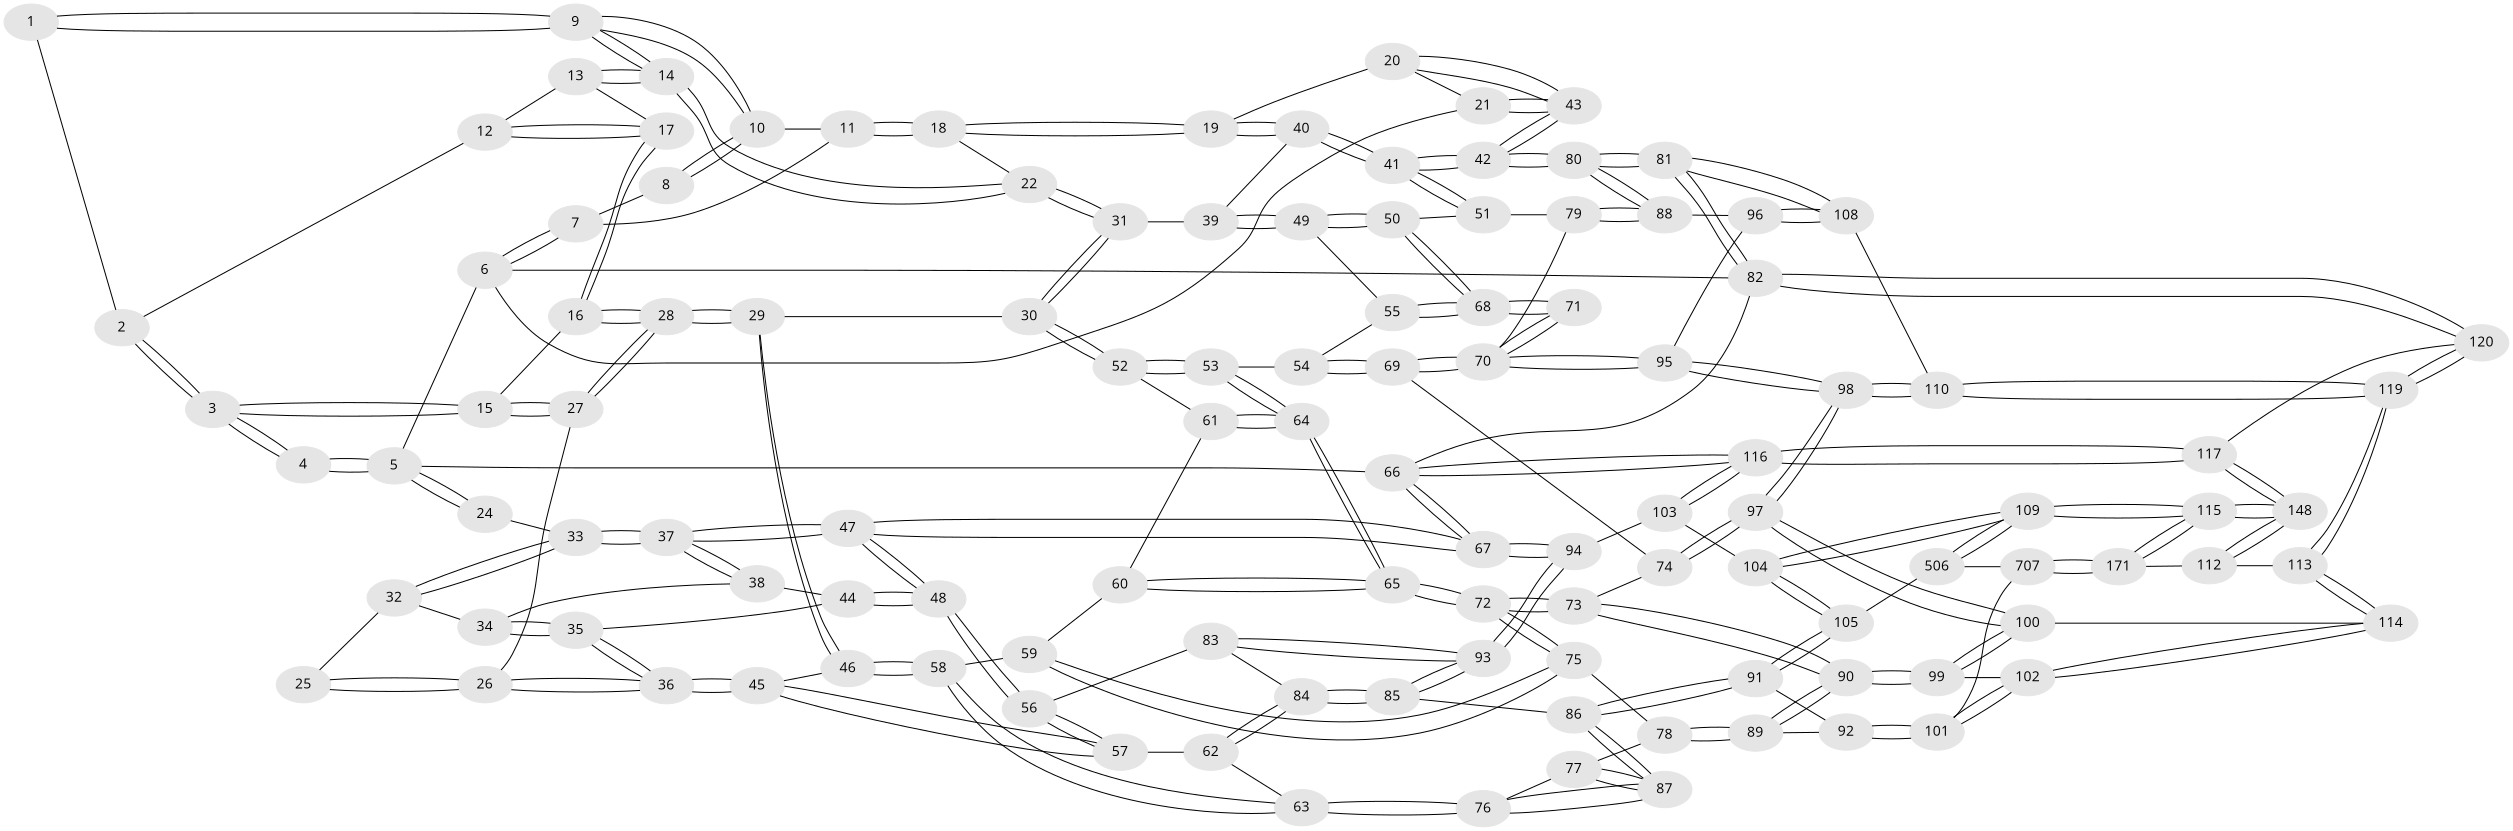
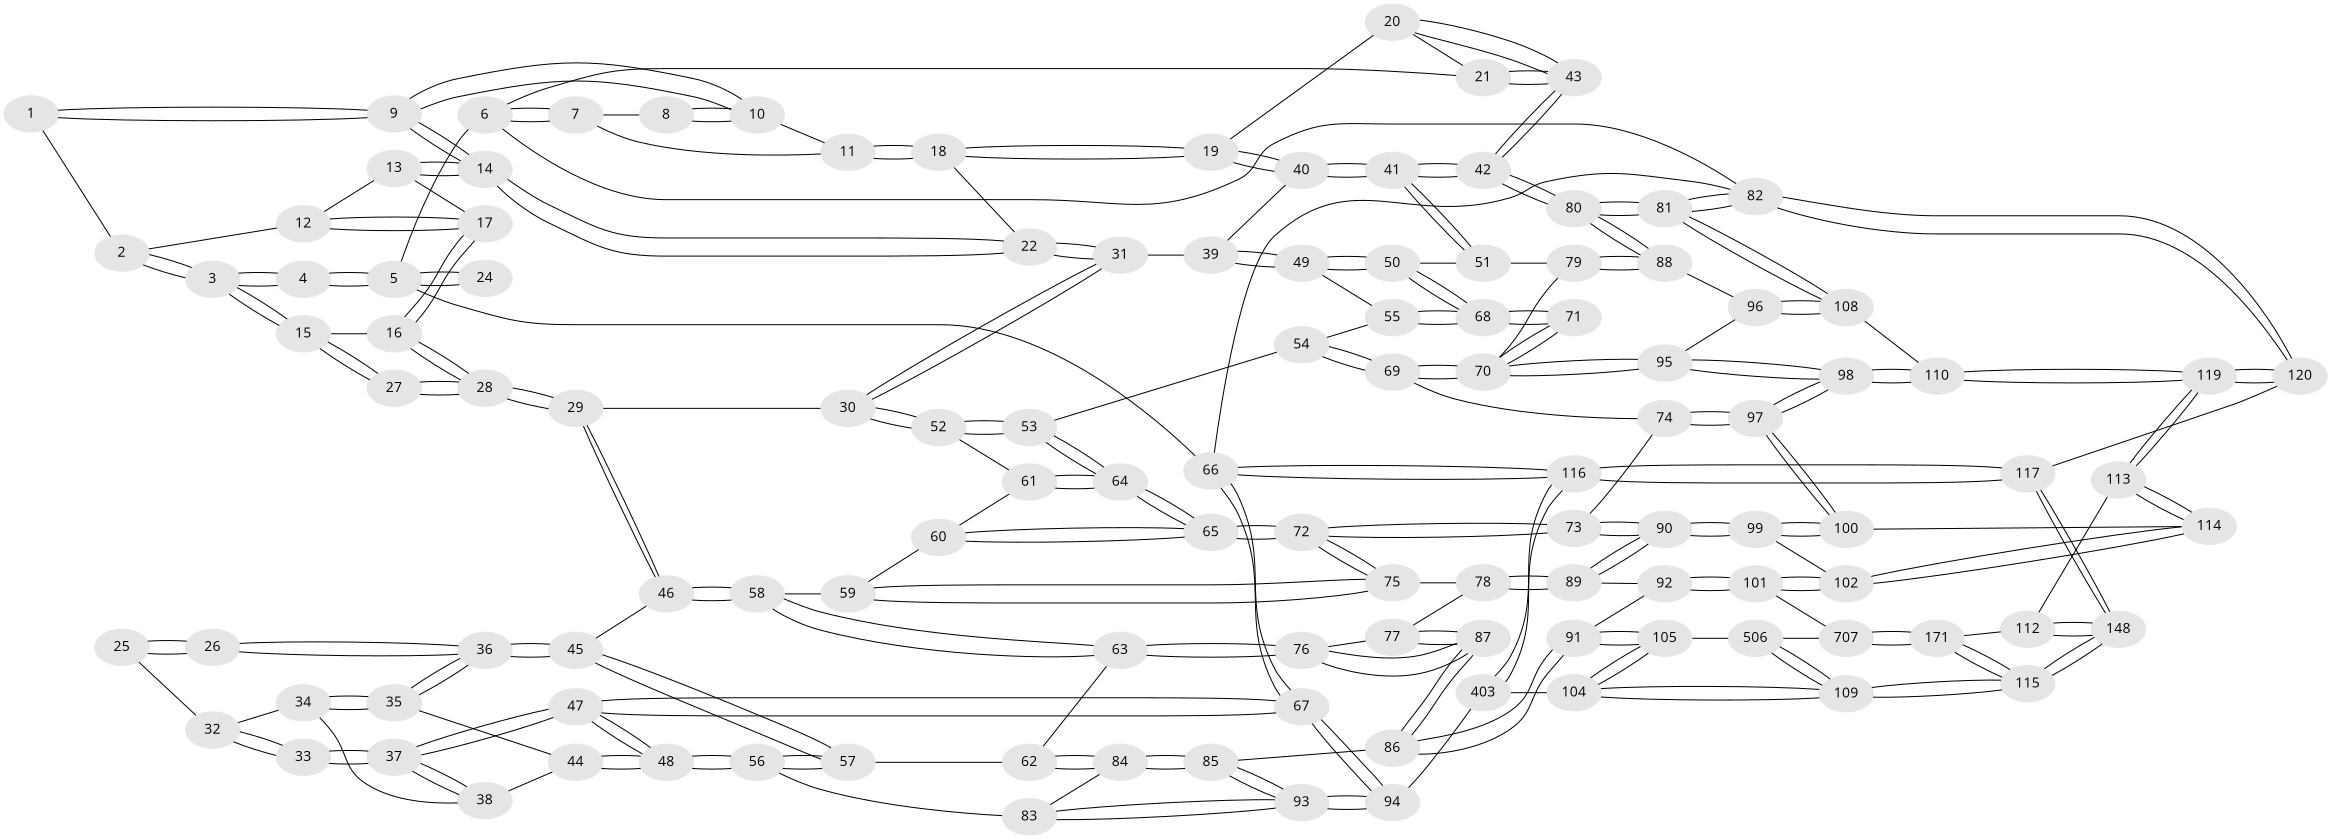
node "103": label "103" -> "403"
edge "24" -- "33": removed
edge "27" -- "26": removed
